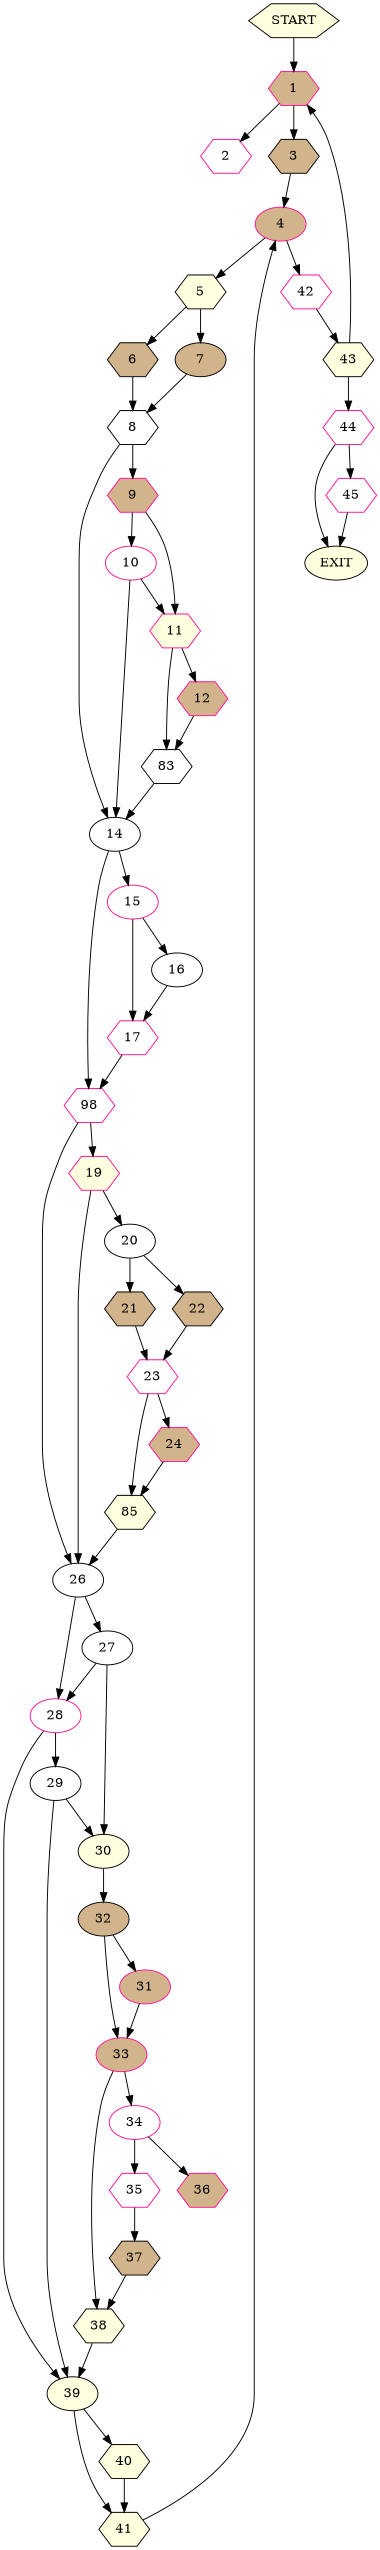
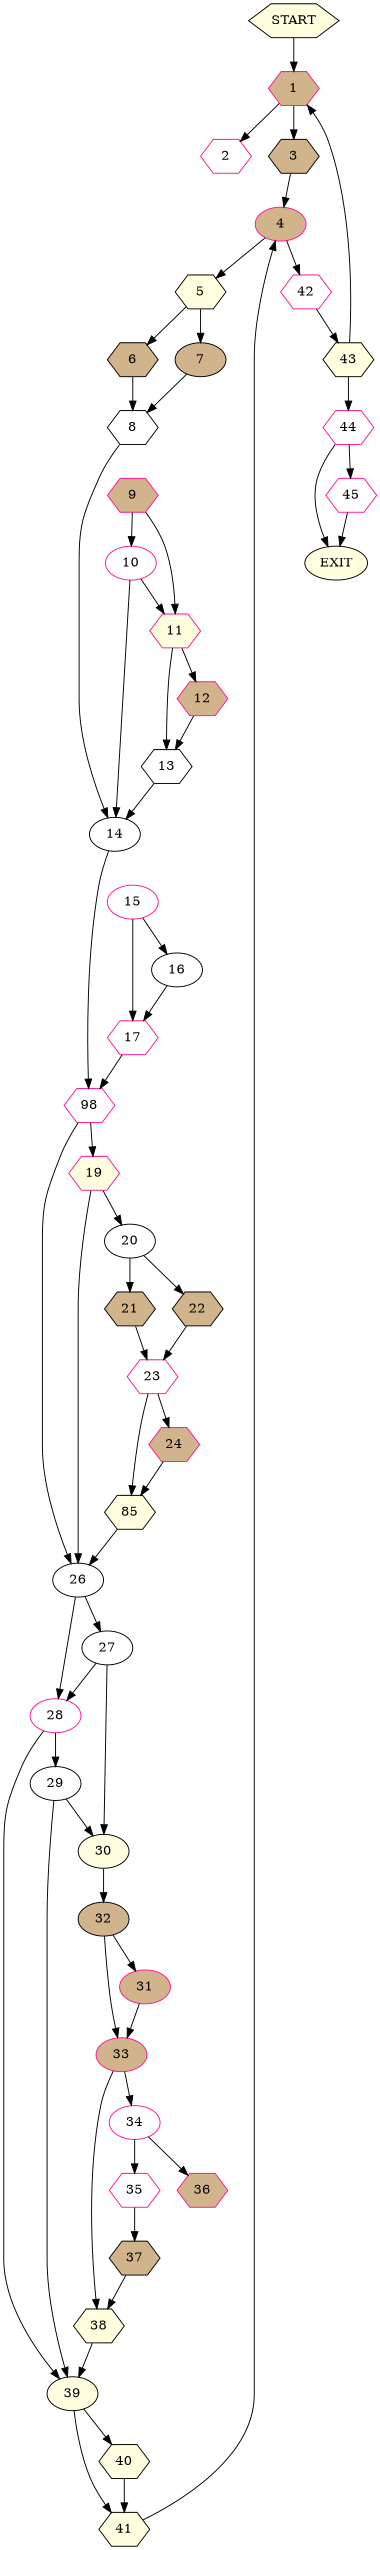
edge "8" -> "9": removed
node "83": label "83" -> "13"
edge "14" -> "15": removed
